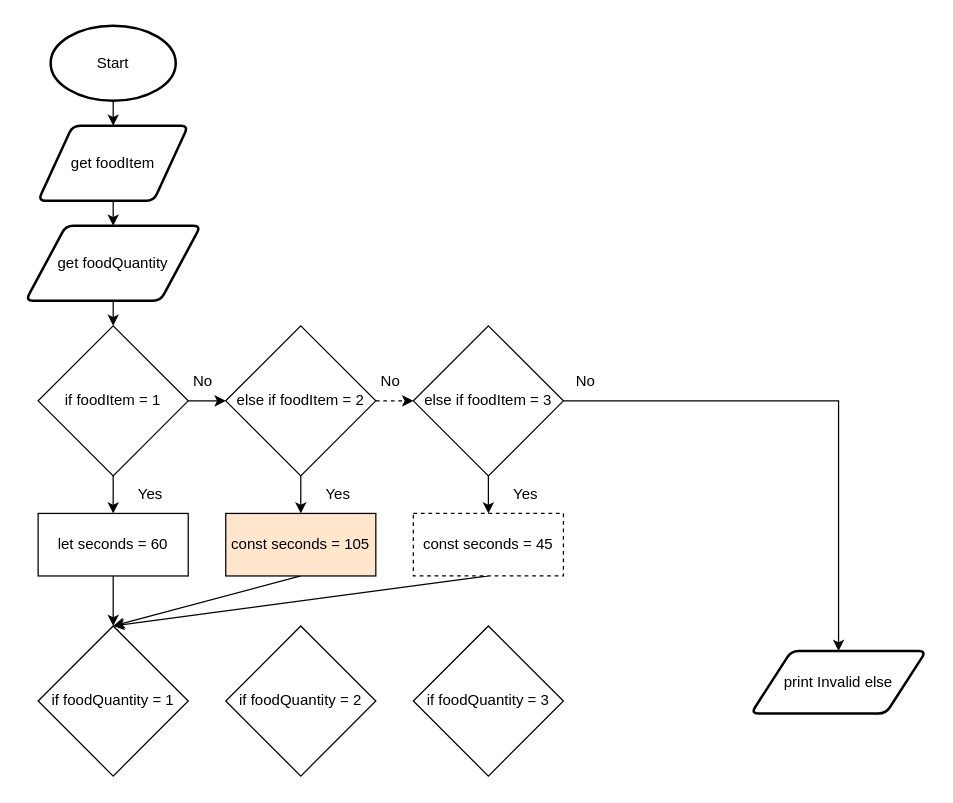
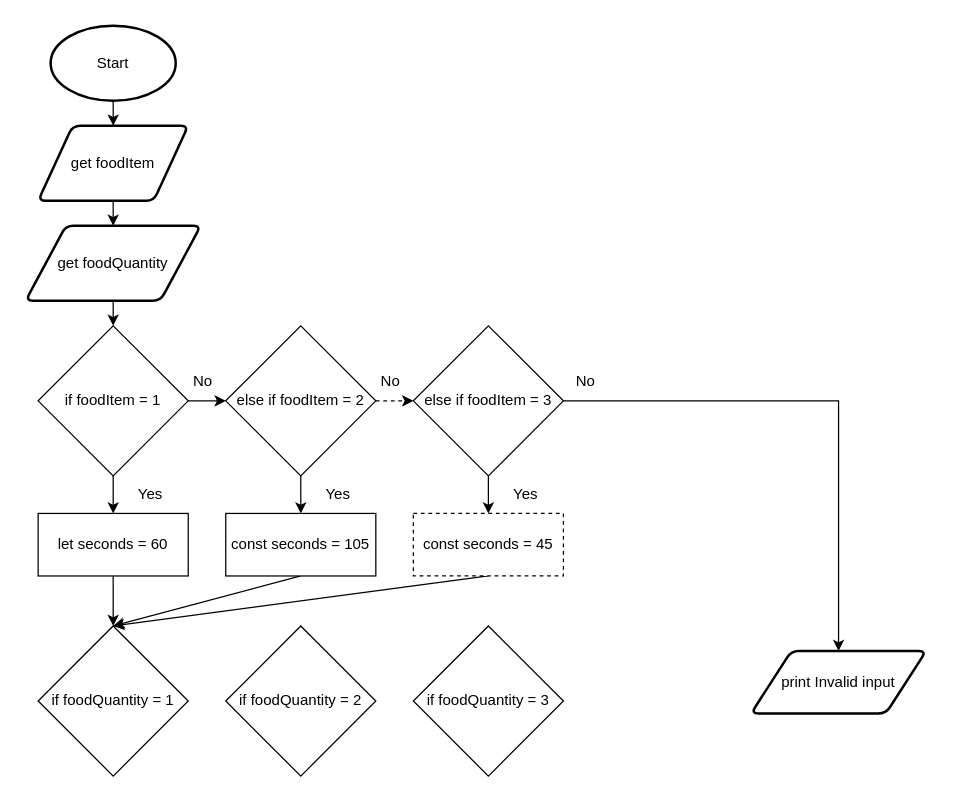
node "const seconds = 105": fillcolor #ffe6cc -> #ffffff
node "print Invalid else": label "print Invalid else" -> "print Invalid input"
